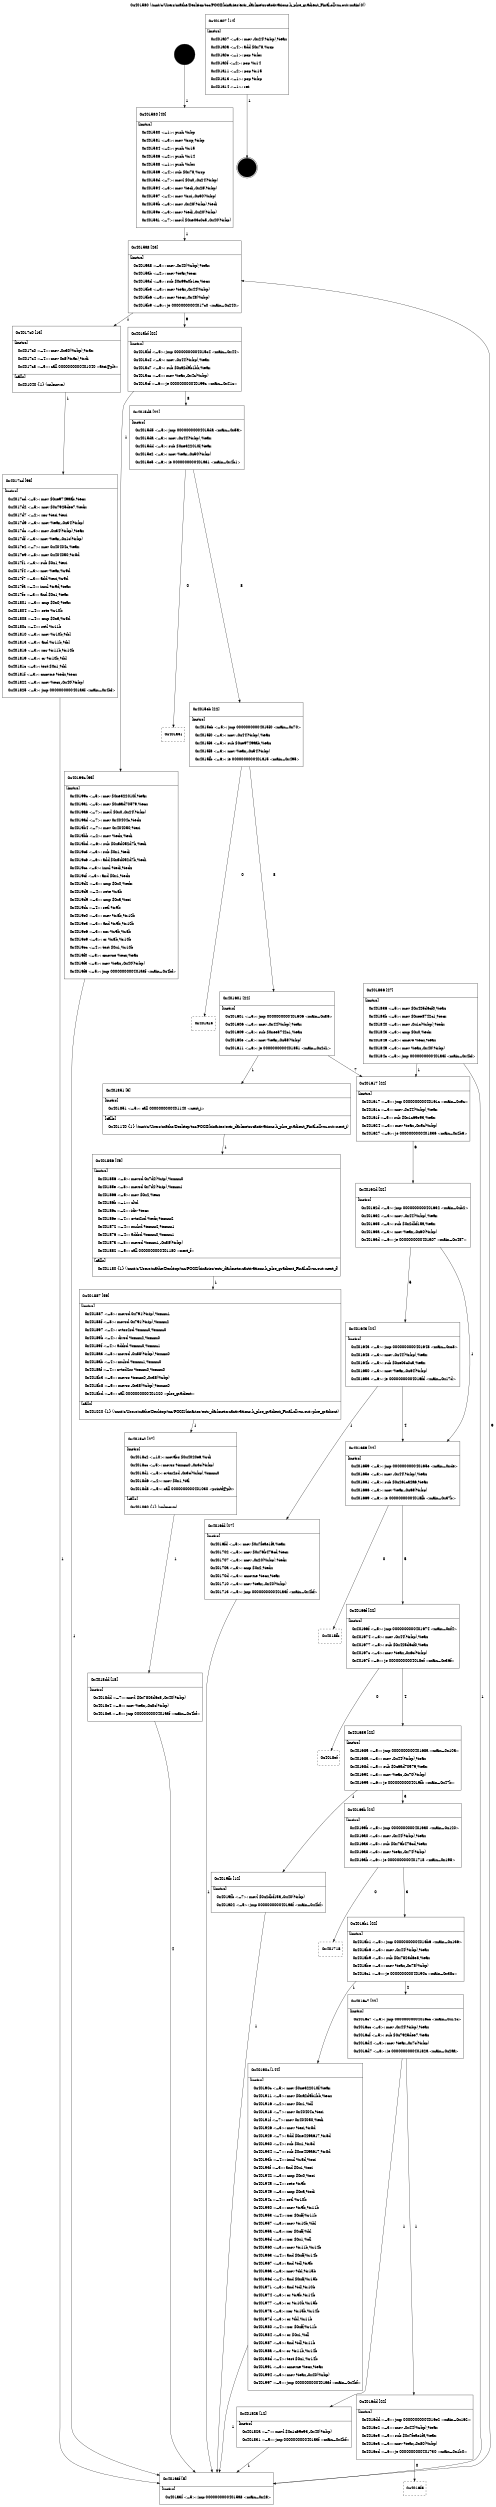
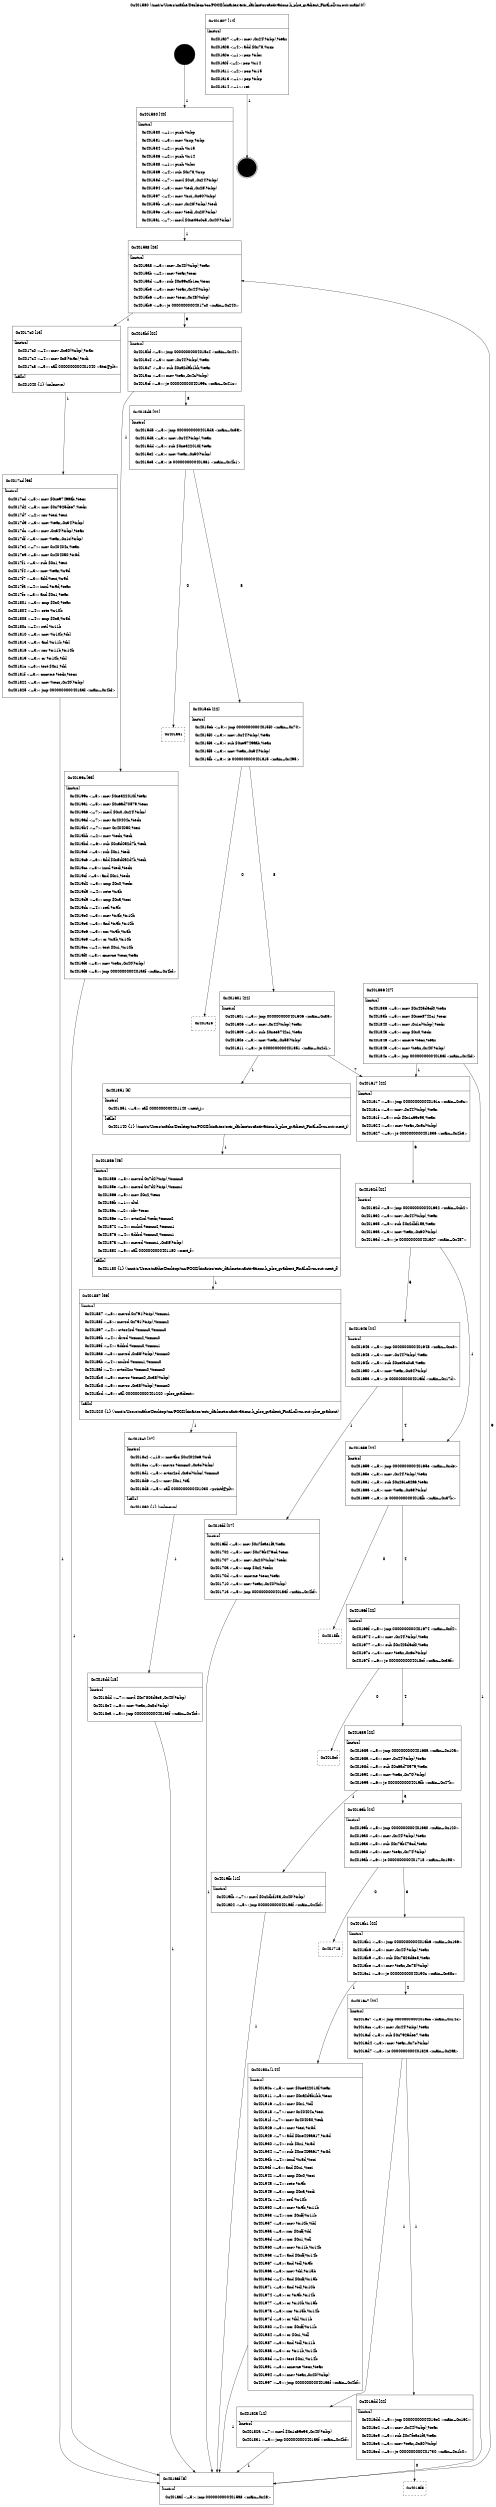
edge "0x401659 [22]" -> "0x40166f [22]": label " 5" -> " 4"
edge "0x4018dd [18]" -> "0x401a3f [5]": label " 4" -> " 1"
